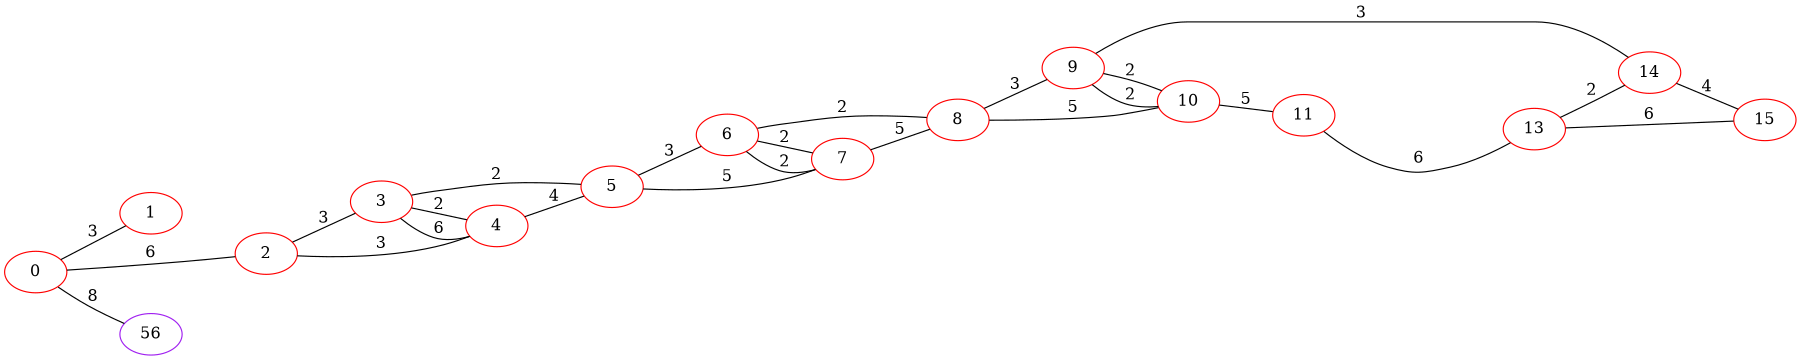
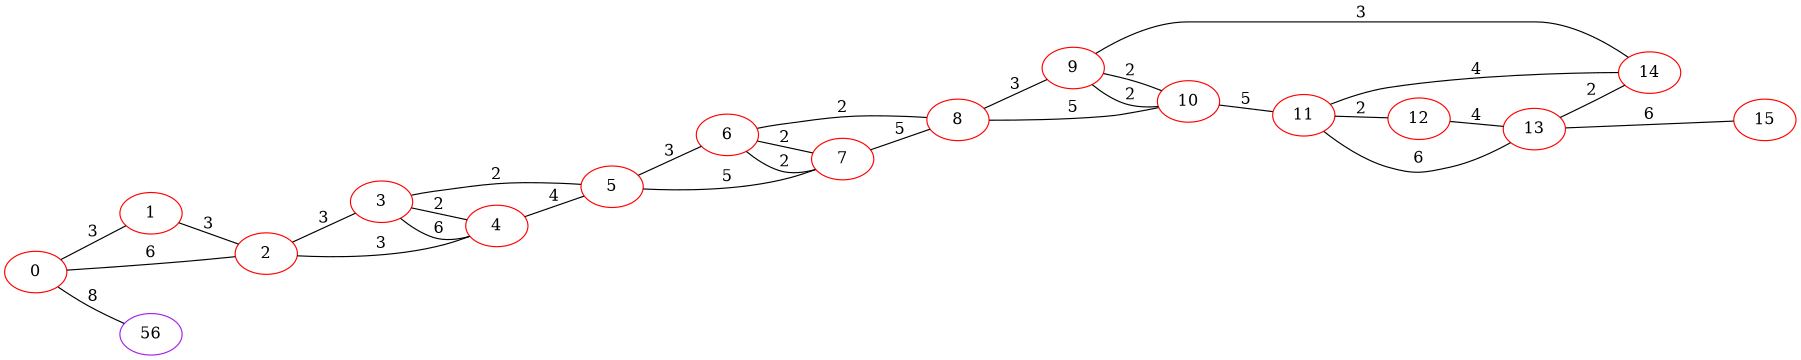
edge "14" -- "15": now "14" -- "11"
node "12": added
edge "1" -- "2": added, label "3"
